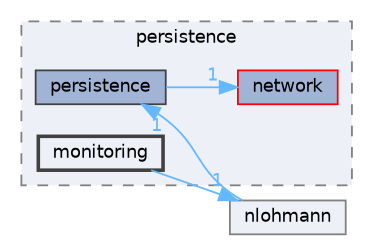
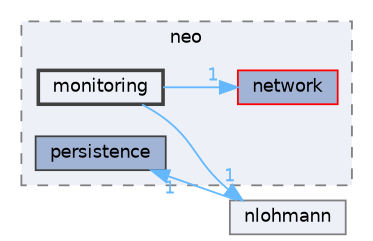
cluster "persistence": label "persistence" -> "neo"
edge "persistence" -> "network": now "monitoring" -> "network"
